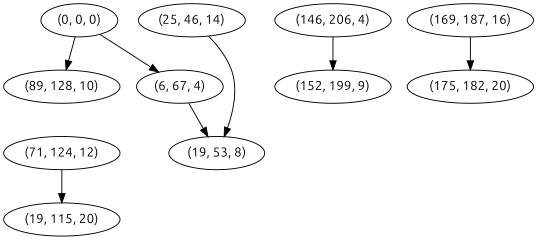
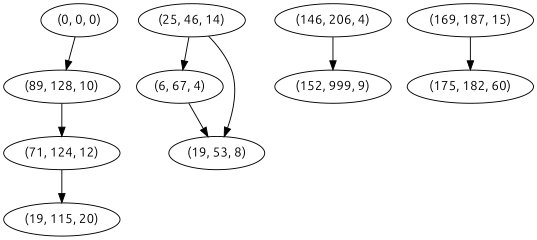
node "(169, 187, 16)": label "(169, 187, 16)" -> "(169, 187, 15)"
edge "(0, 0, 0)" -> "(6, 67, 4)": now "(25, 46, 14)" -> "(6, 67, 4)"
node "(152, 199, 9)": label "(152, 199, 9)" -> "(152, 999, 9)"
node "(175, 182, 20)": label "(175, 182, 20)" -> "(175, 182, 60)"
edge "(89, 128, 10)" -> "(71, 124, 12)": added
